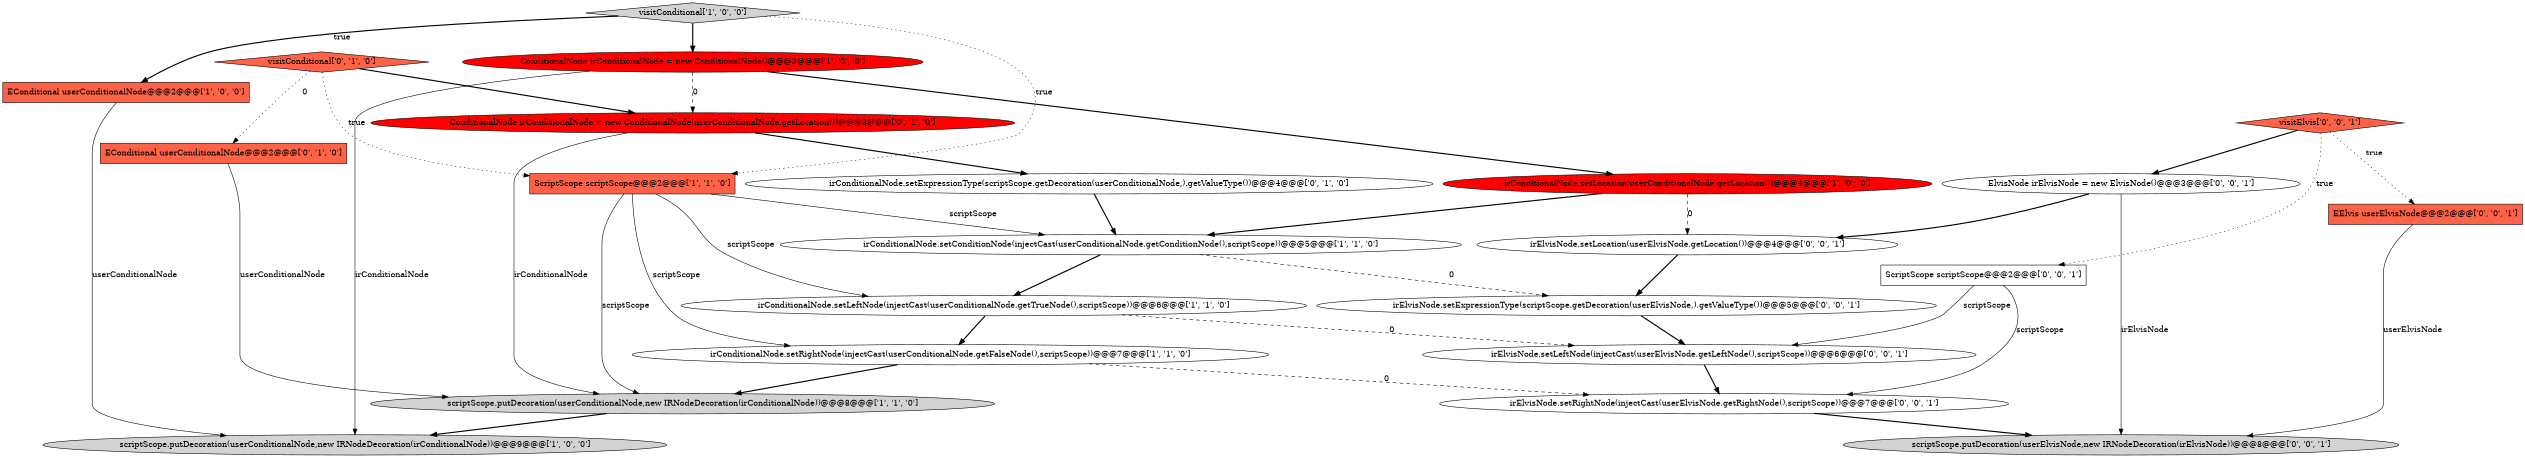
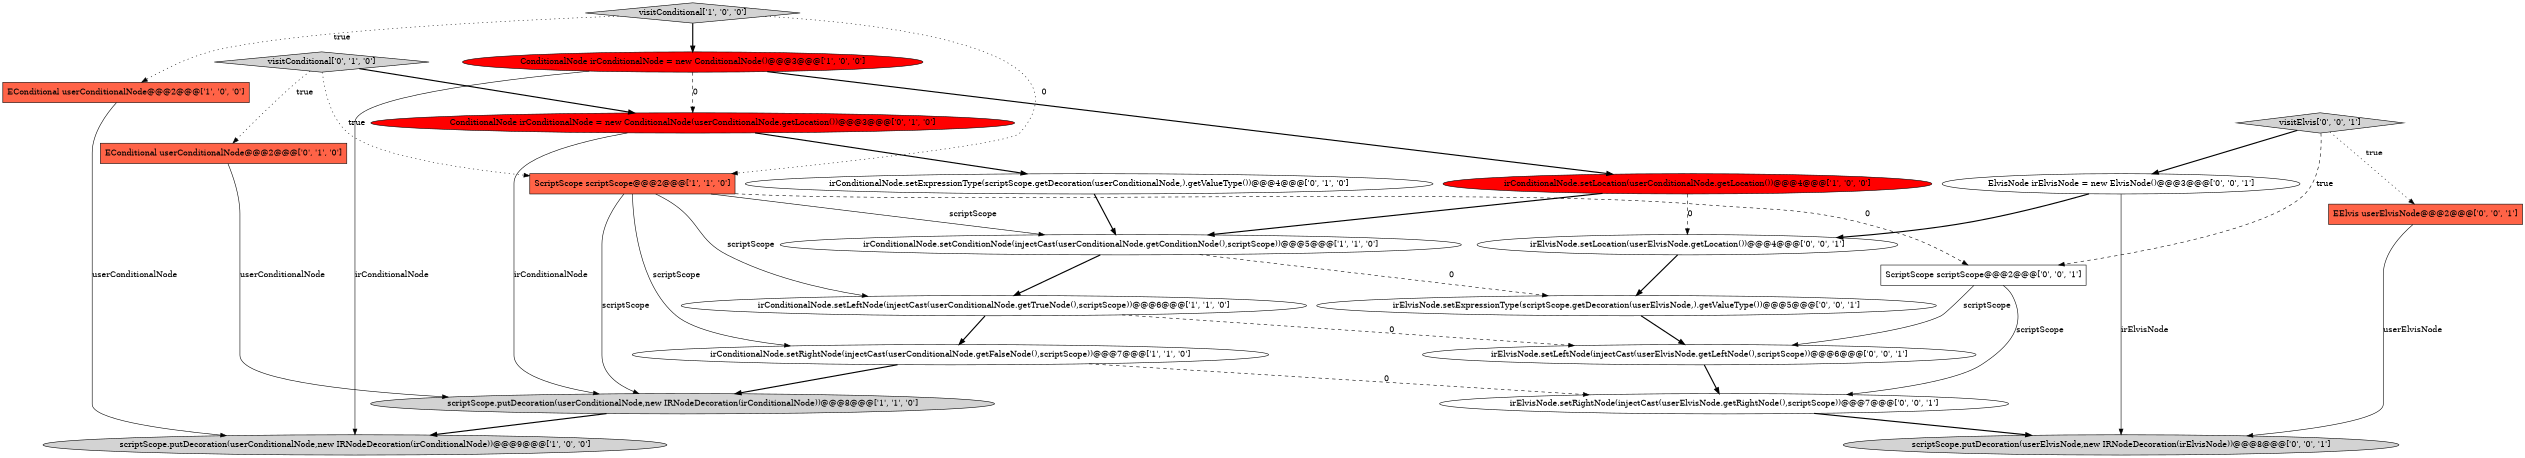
edge "visitConditional['1', '0', '0']" -> "EConditional userConditionalNode@@@2@@@['1', '0', '0']": style bold -> dotted
node "visitConditional['0', '1', '0']": fillcolor tomato -> lightgray
edge "visitConditional['0', '1', '0']" -> "EConditional userConditionalNode@@@2@@@['0', '1', '0']": label "0" -> "true"
edge "visitConditional['1', '0', '0']" -> "ScriptScope scriptScope@@@2@@@['1', '1', '0']": label "true" -> "0"
node "visitElvis['0', '0', '1']": fillcolor tomato -> lightgray
edge "ScriptScope scriptScope@@@2@@@['1', '1', '0']" -> "ScriptScope scriptScope@@@2@@@['0', '0', '1']": added, label "0"
edge "visitElvis['0', '0', '1']" -> "ScriptScope scriptScope@@@2@@@['0', '0', '1']": style dotted -> dashed
